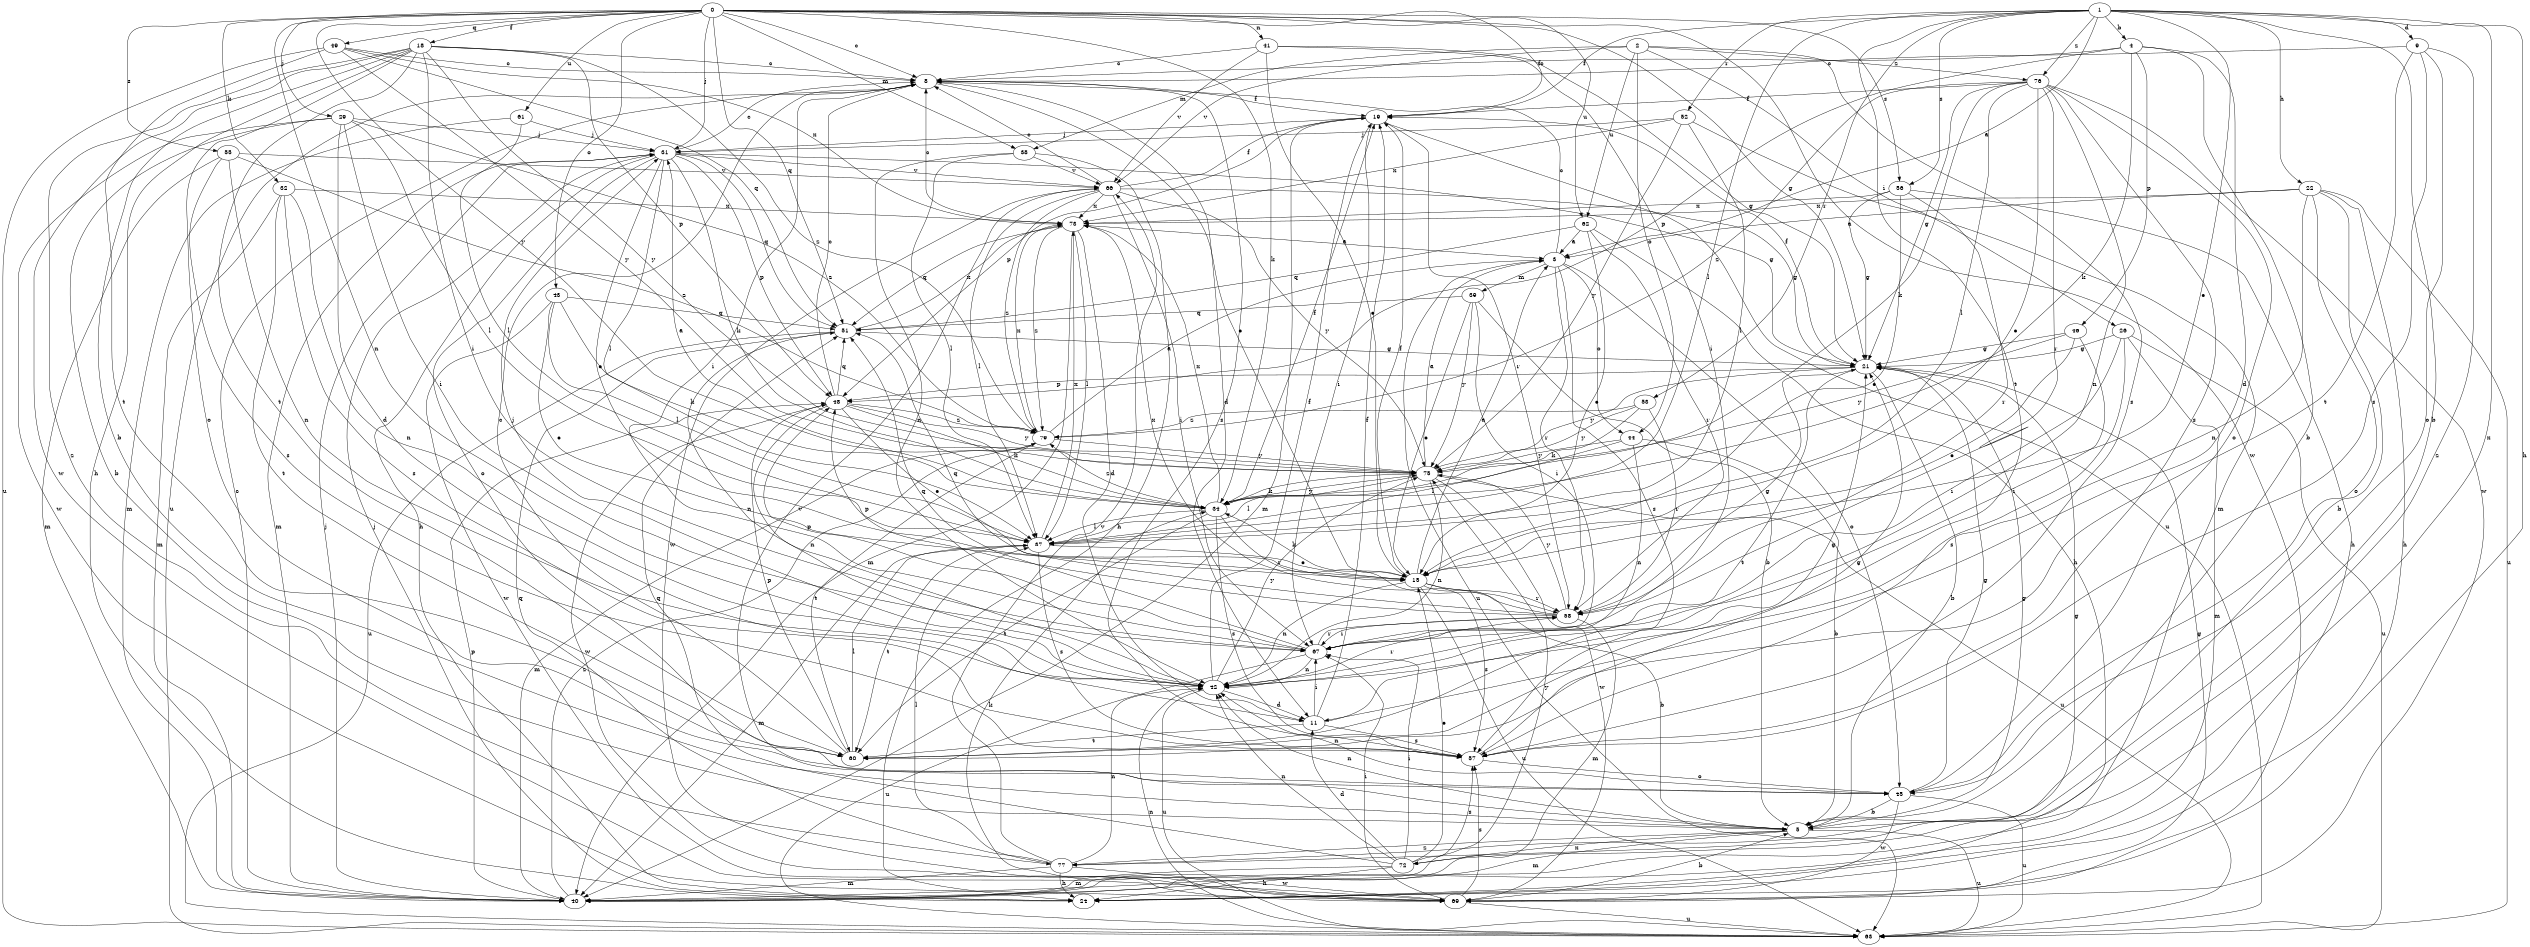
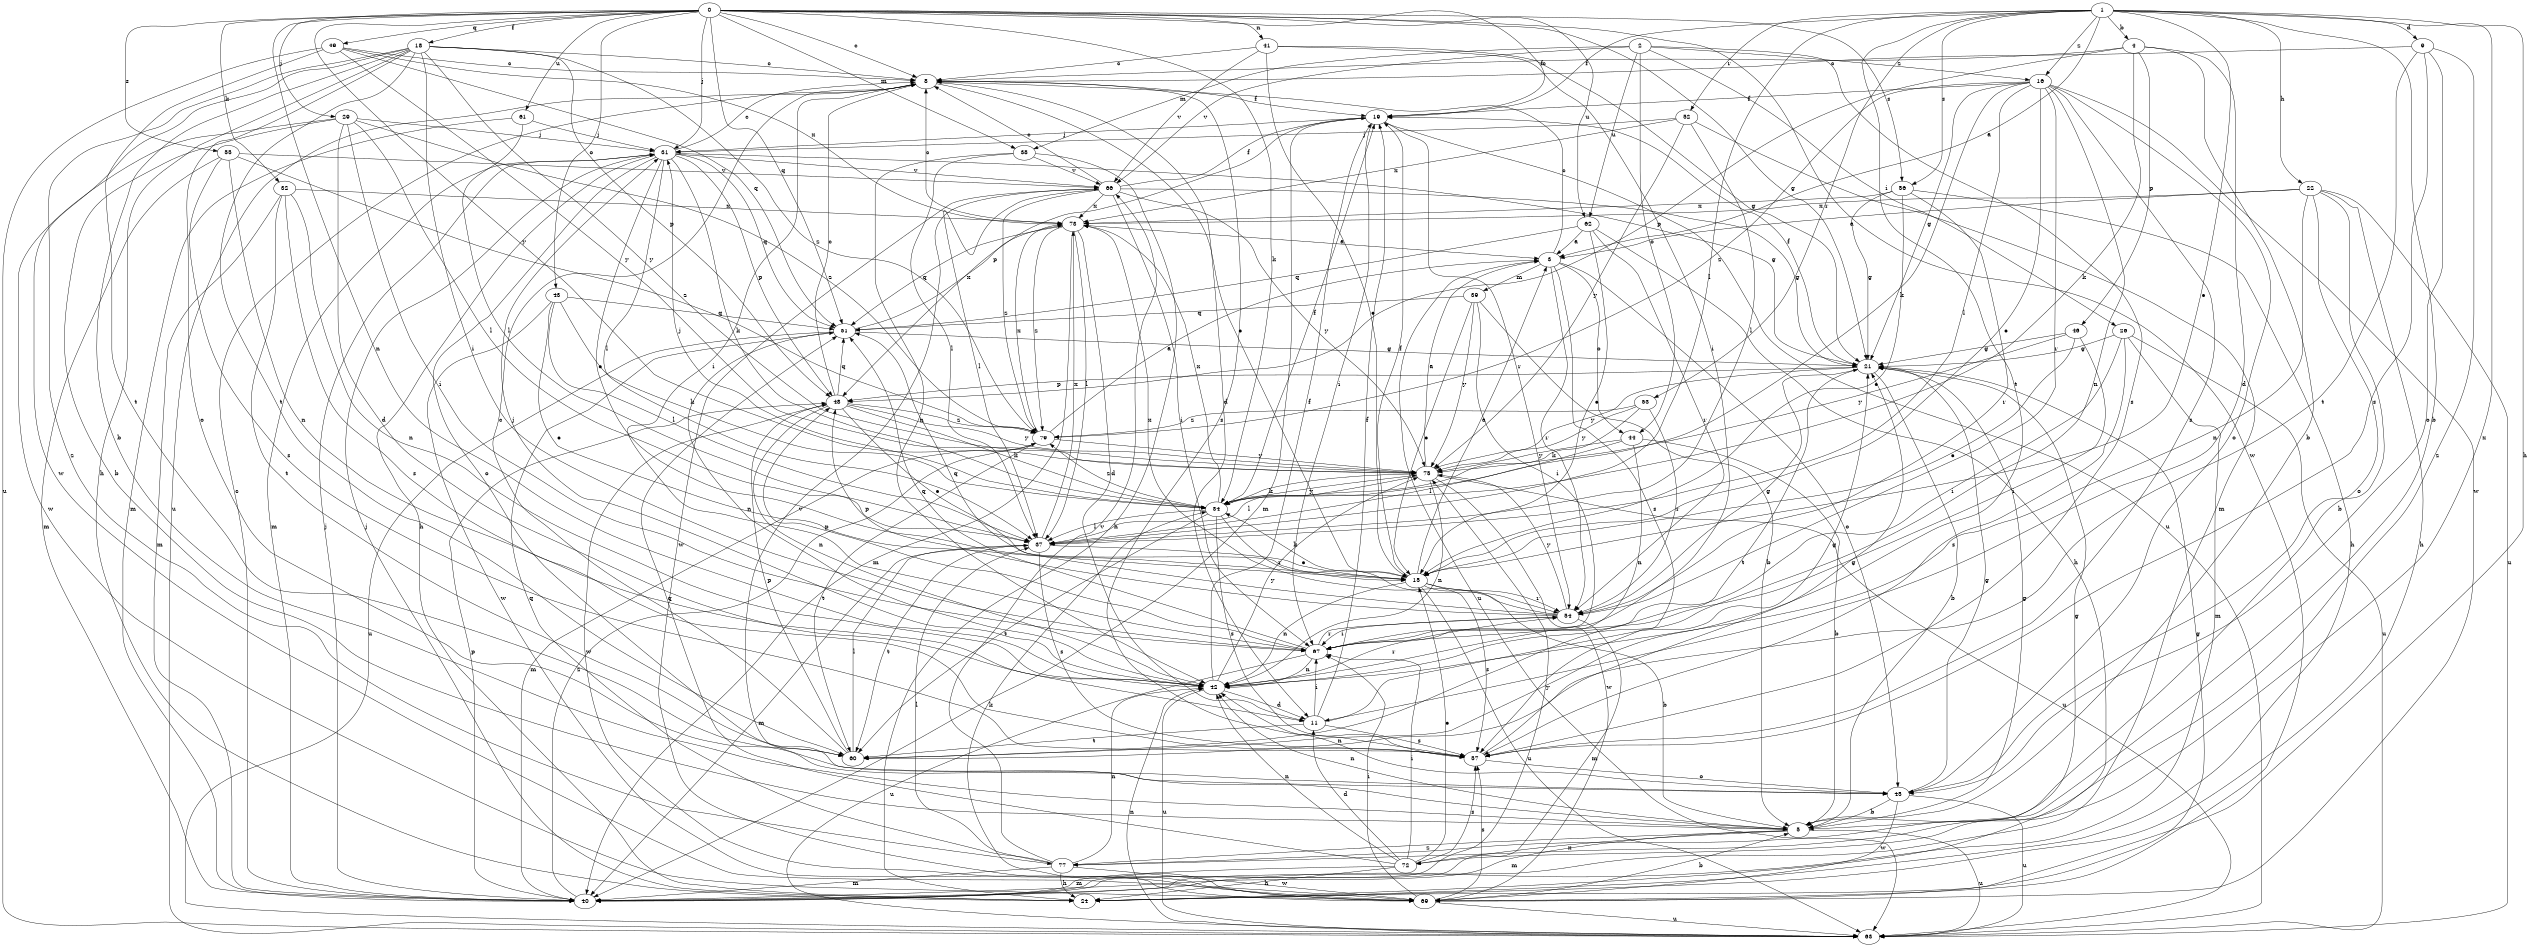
node "76": label "76" -> "16"
edge "34" -> "31": label "a" -> "j"
node "58": label "58" -> "54"
